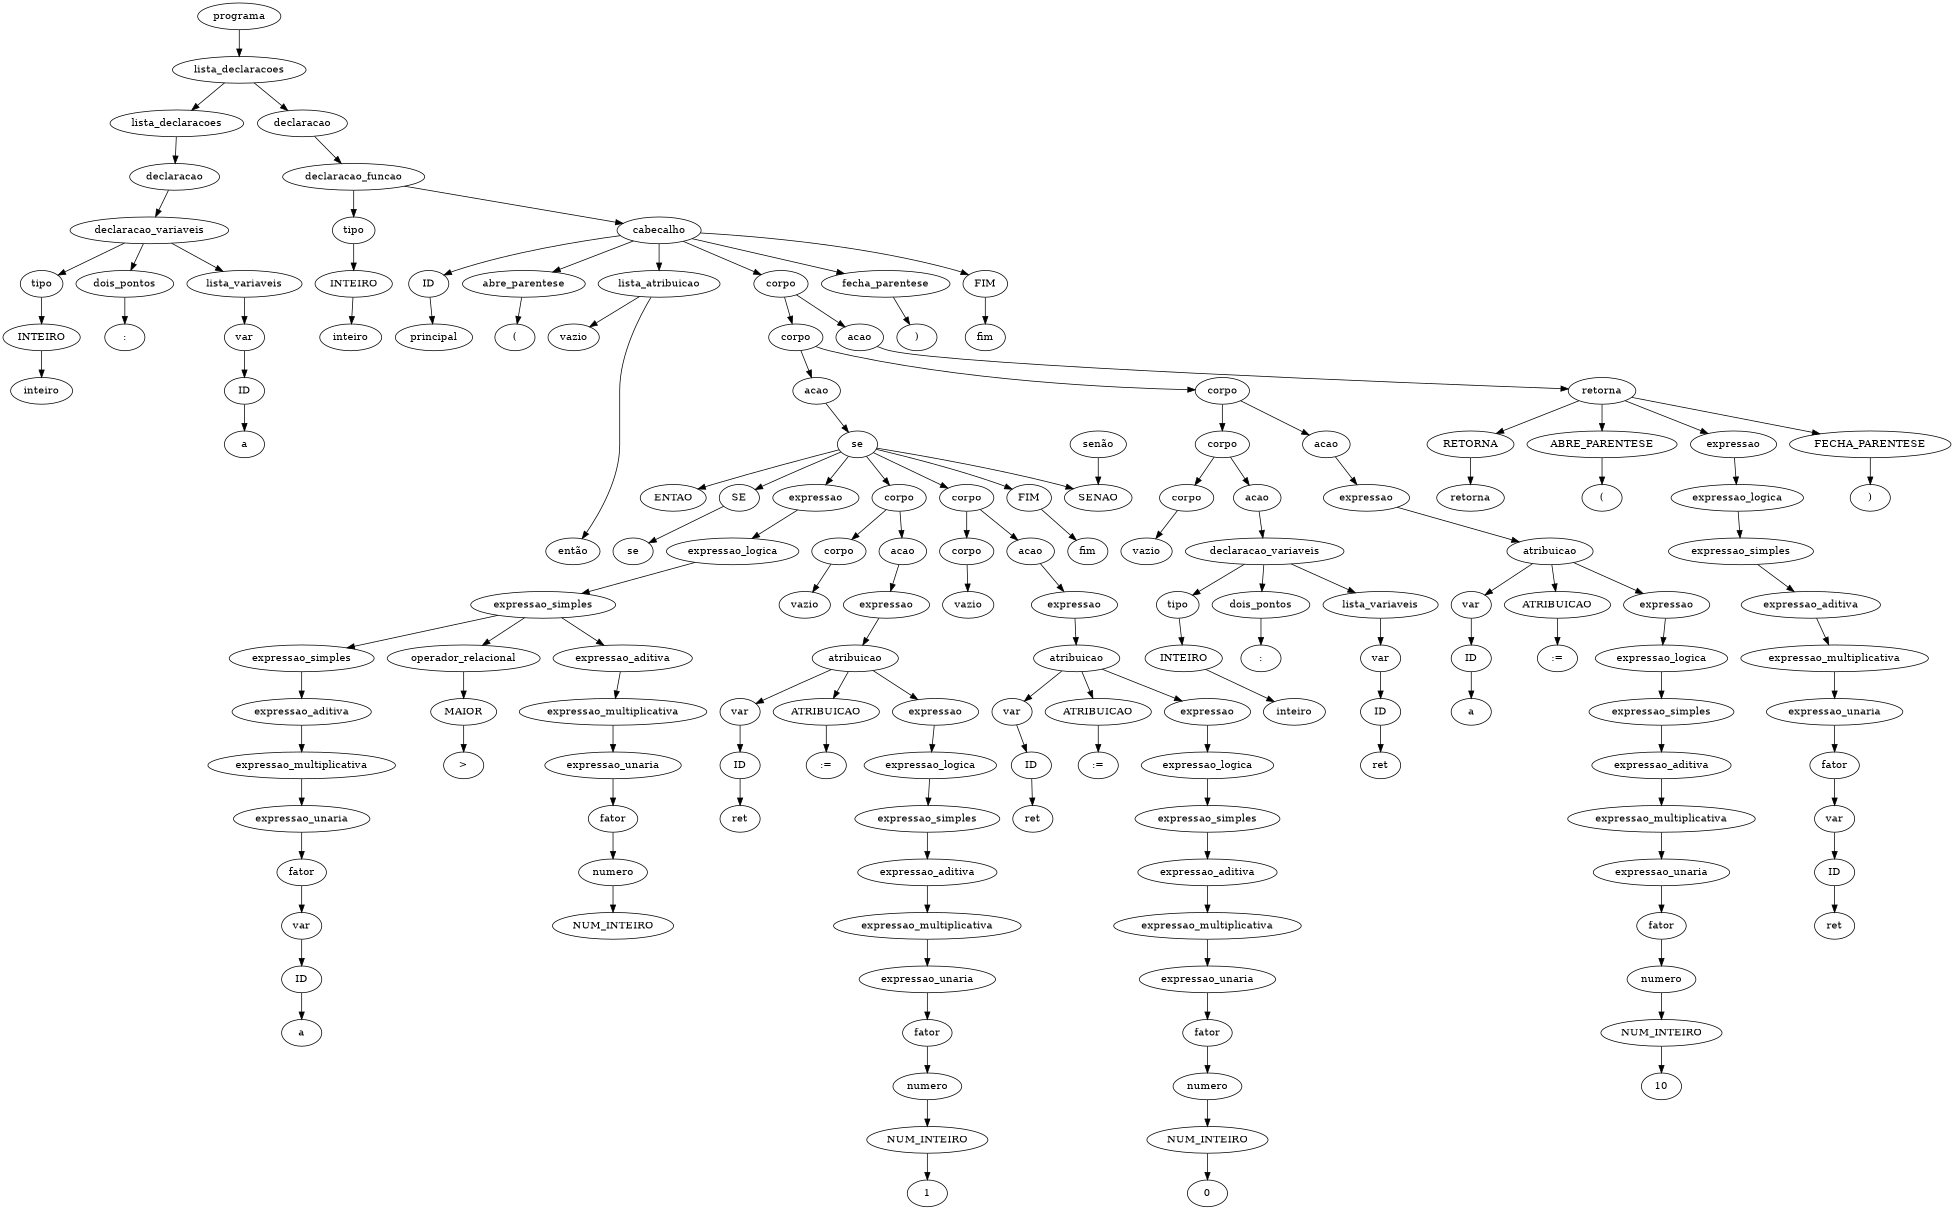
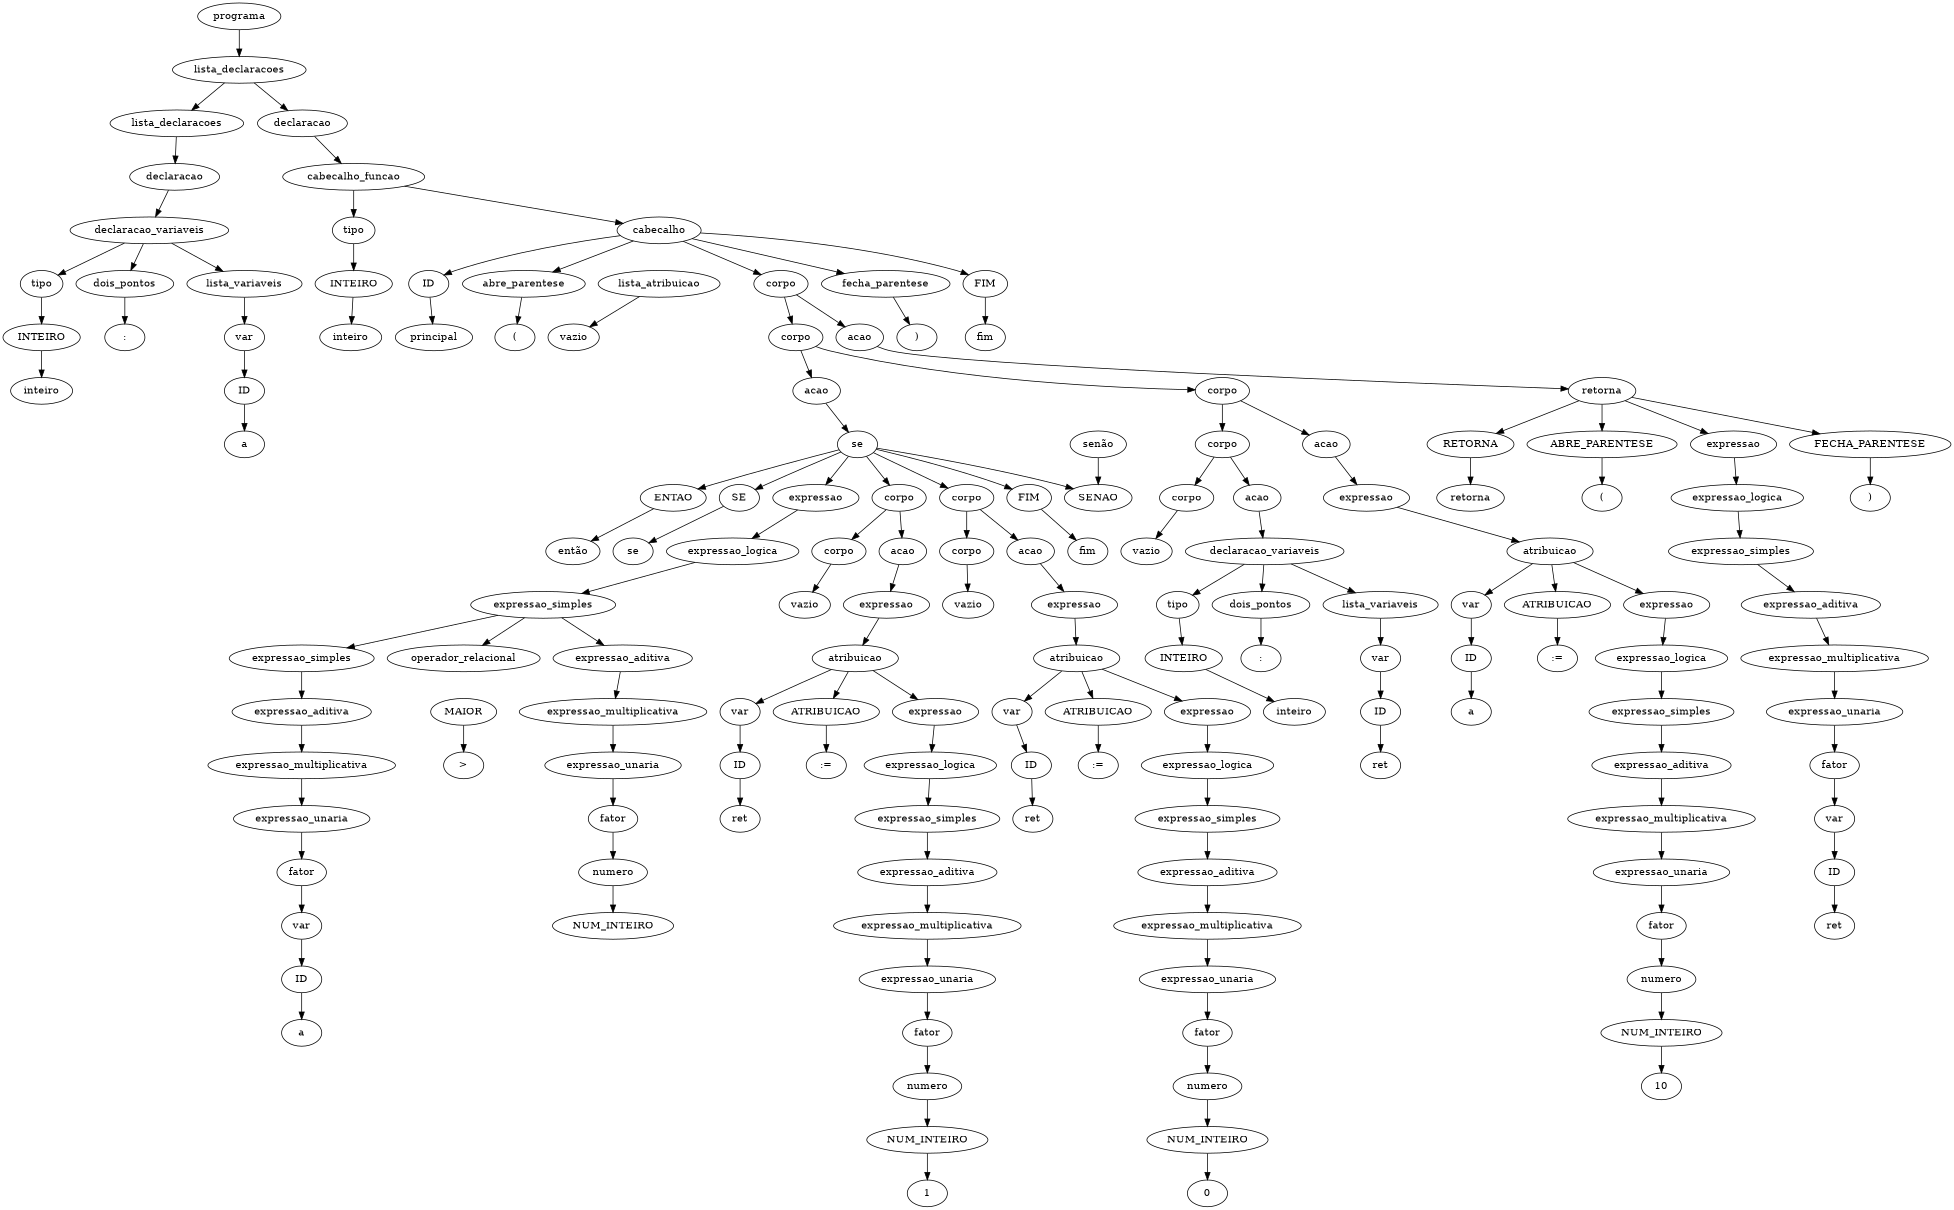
node "declaracao_funcao": label "declaracao_funcao" -> "cabecalho_funcao"
edge "cabecalho" -> "lista_atribuicao": removed
edge "lista_atribuicao" -> "então": now "ENTAO" -> "então"
edge "operador_relacional" -> "MAIOR": removed
